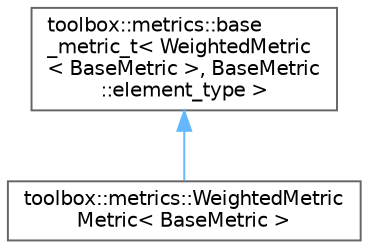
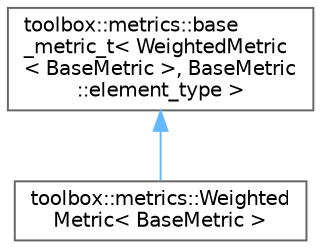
node "toolbox::metrics::WeightedMetric Metric< BaseMetric >": label "toolbox::metrics::WeightedMetric Metric< BaseMetric >" -> "toolbox::metrics::Weighted Metric< BaseMetric >"
